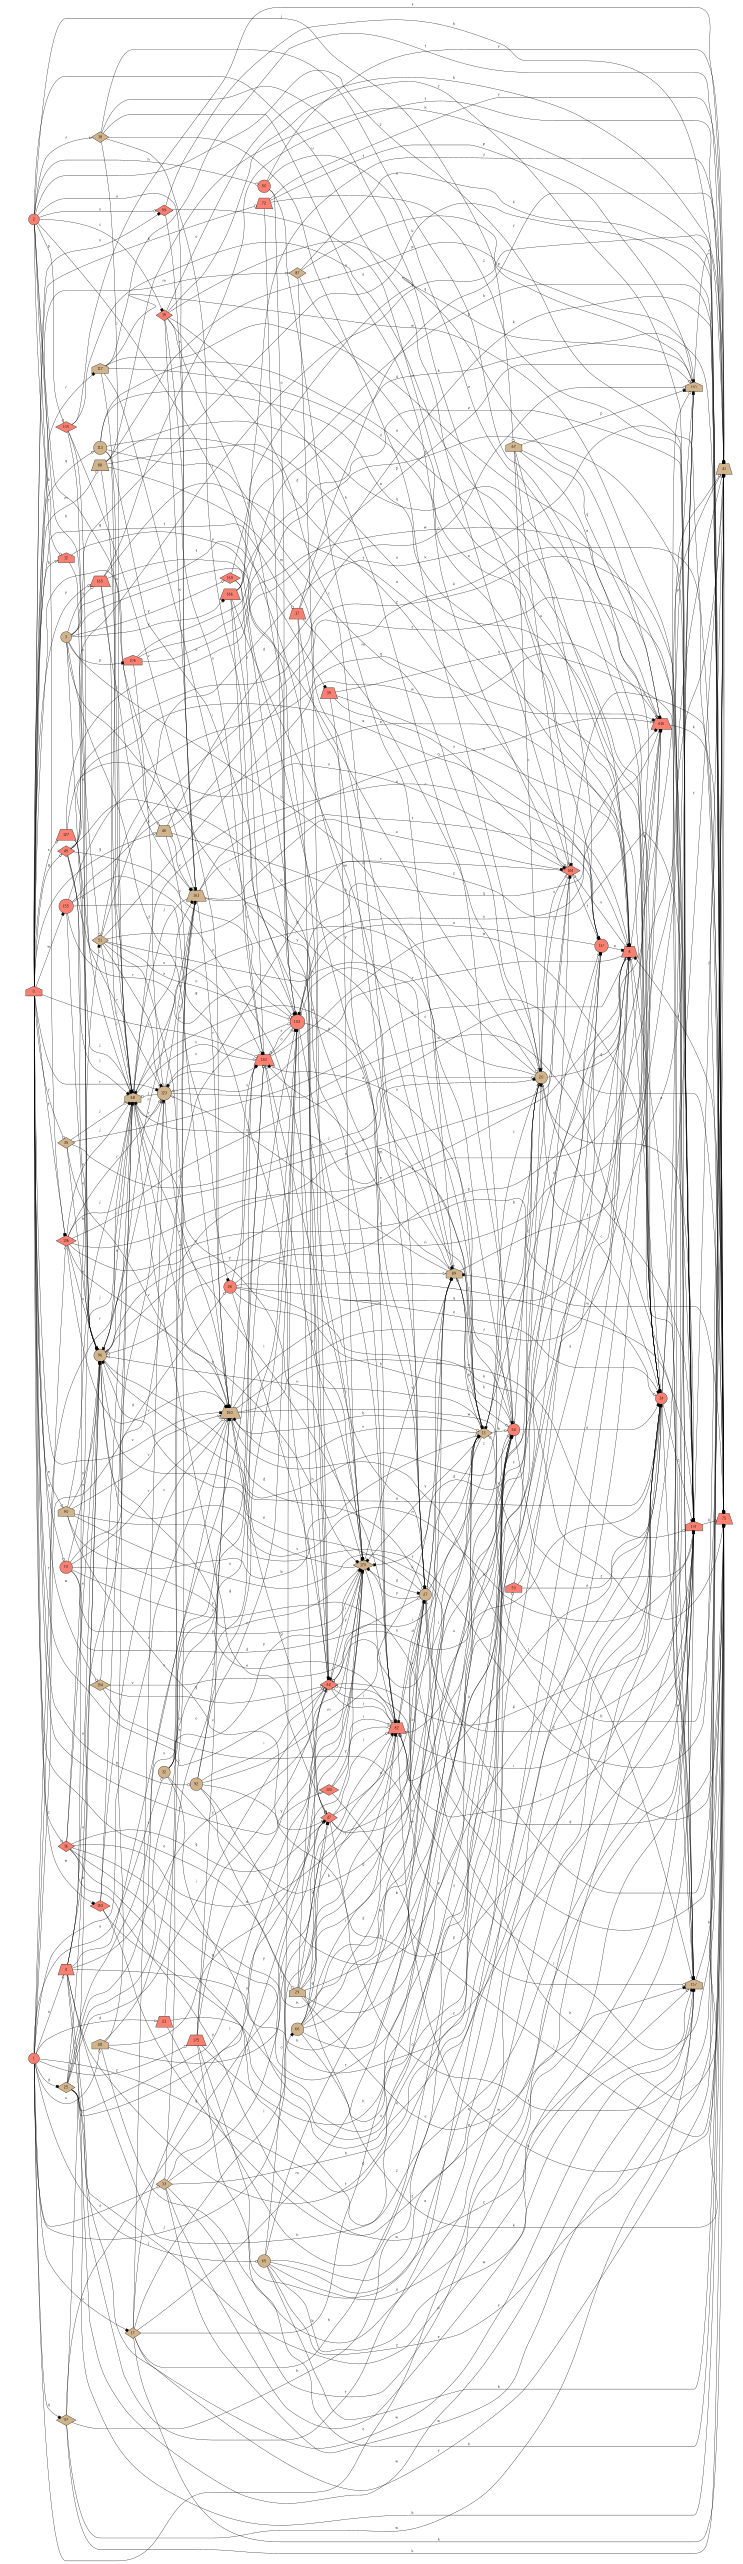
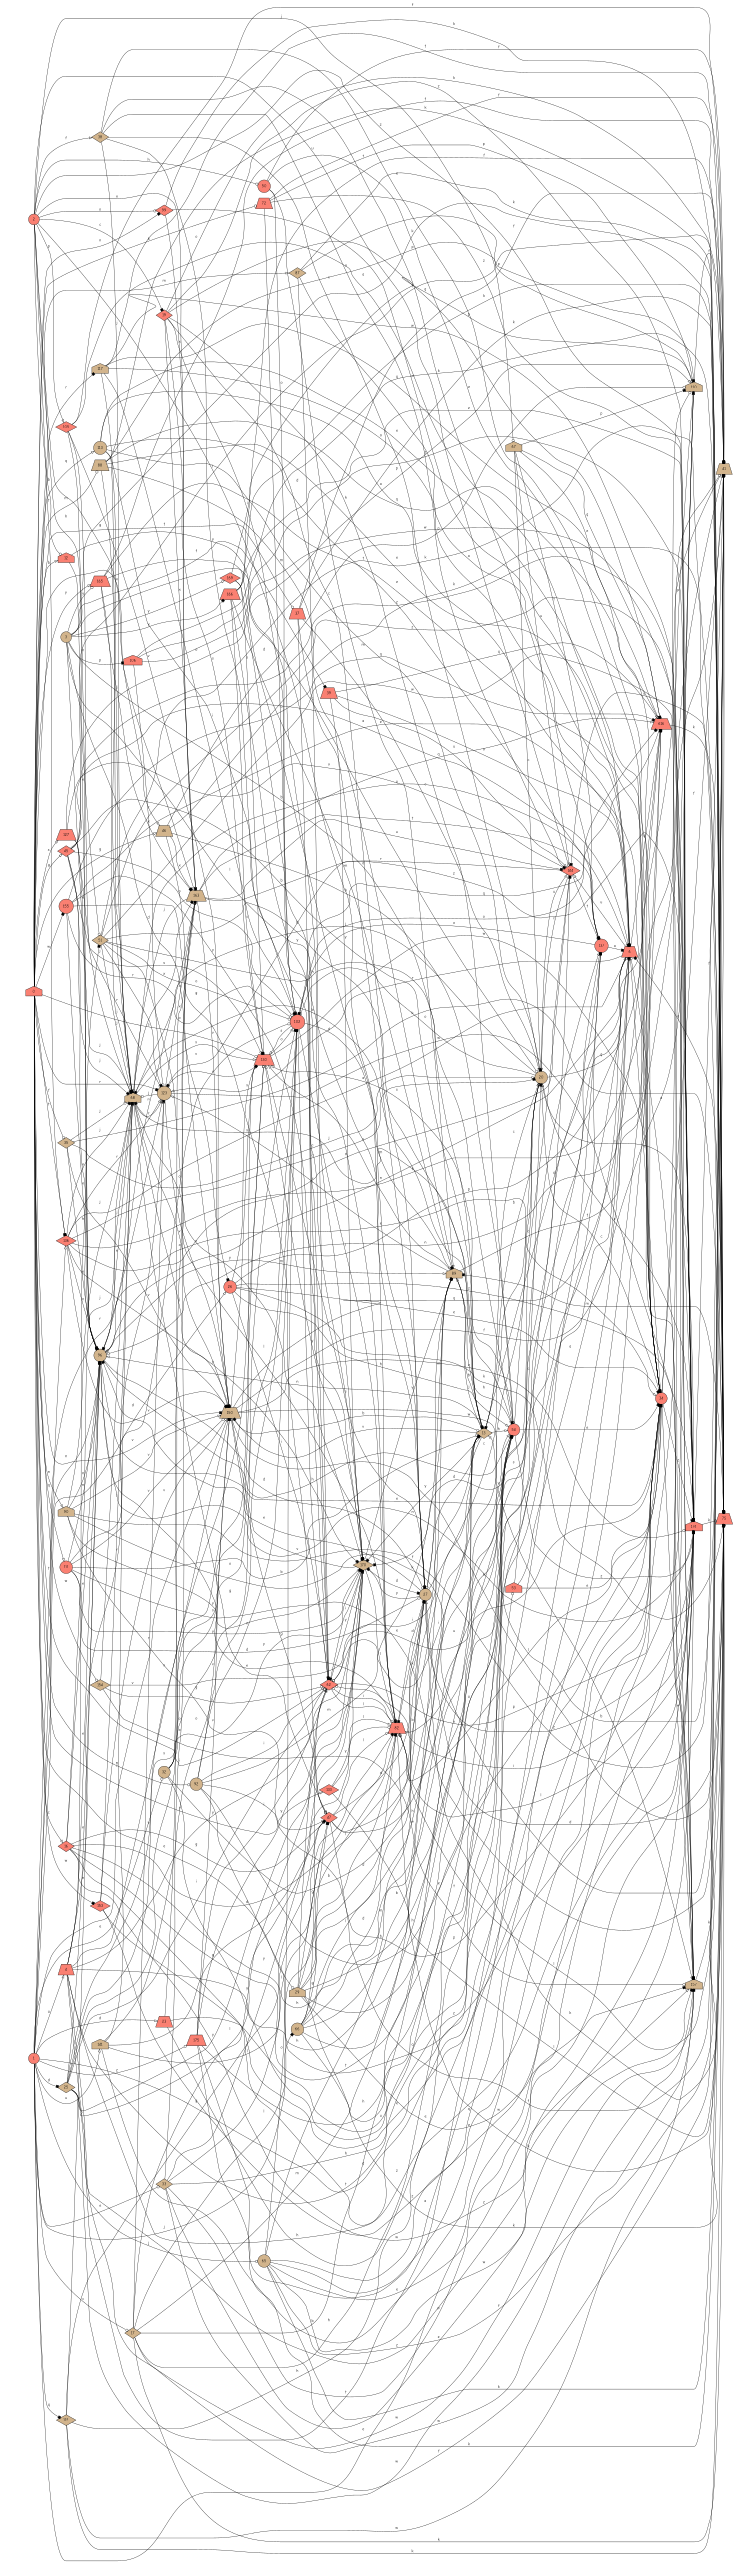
edge "89" -> "130": arrowhead box -> onormal
edge "1" -> "96": added, label "n"
edge "1" -> "17": arrowhead box -> odot
edge "25" -> "75": removed, label "k"
